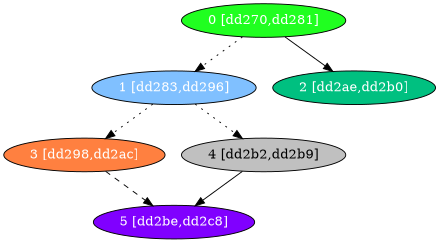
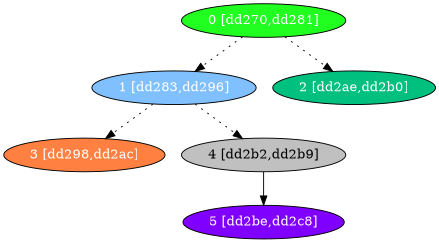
edge "0 [dd270,dd281]" -> "2 [dd2ae,dd2b0]": style solid -> dotted
edge "3 [dd298,dd2ac]" -> "5 [dd2be,dd2c8]": removed
